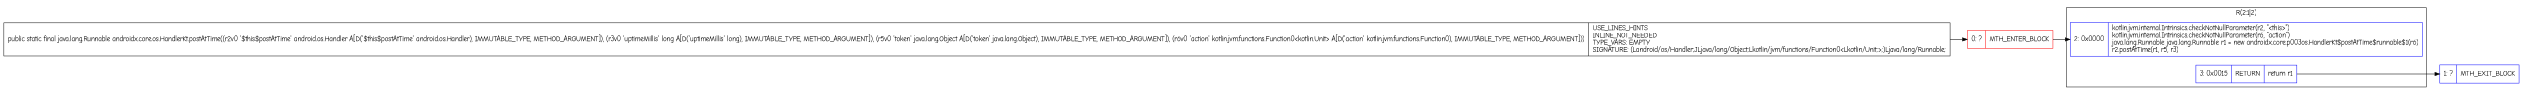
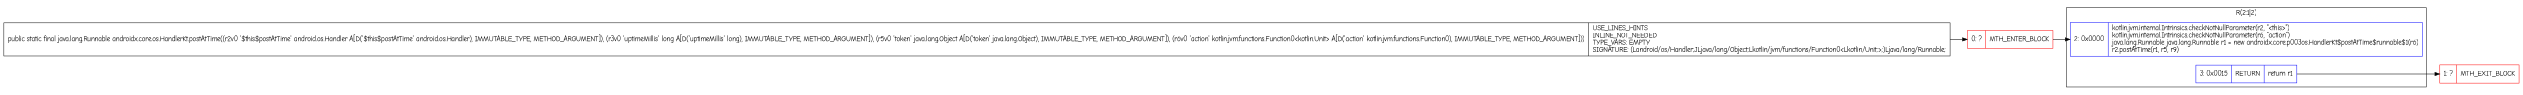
node "2: 0x0000": text "r2.postAtTime(r1, r5, r3)" -> "r2.postAtTime(r1, r5, r9)"
node "1: ?": color blue -> red
